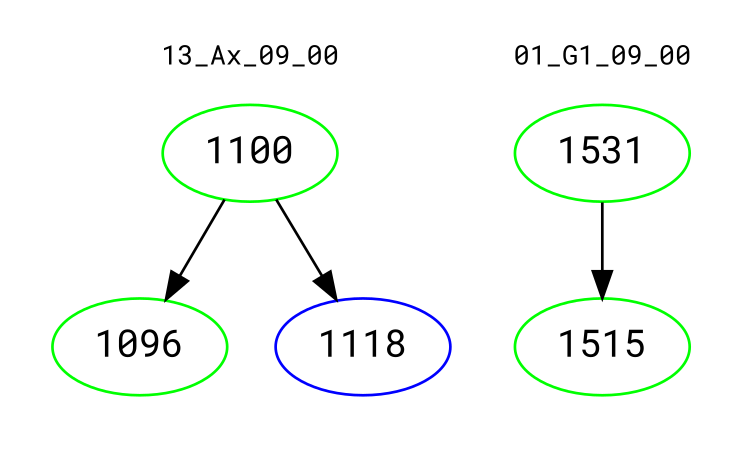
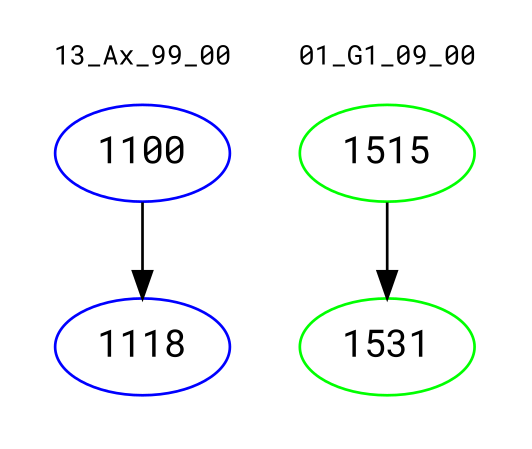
cluster "13_Ax_09_00": label "13_Ax_09_00" -> "13_Ax_99_00"
node "1100": color green -> blue
edge "1531" -> "1515": reversed
node "1096": removed
